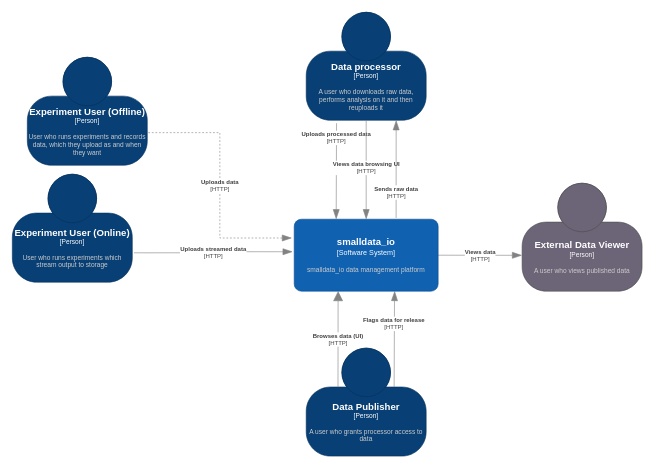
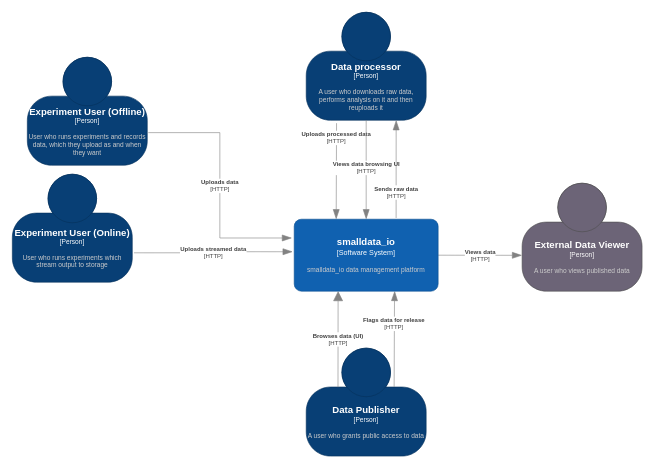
edge "Experiment User (Offline) [Person] User who runs experiments and records data, which they upload as and when they want" -> "smalldata_io [Software System] smalldata_io data management platform": style dashed -> solid
node "Data Publisher [Person] A user who grants processor access to data": label "Data Publisher [Person] A user who grants processor access to data" -> "Data Publisher [Person] A user who grants public access to data"
